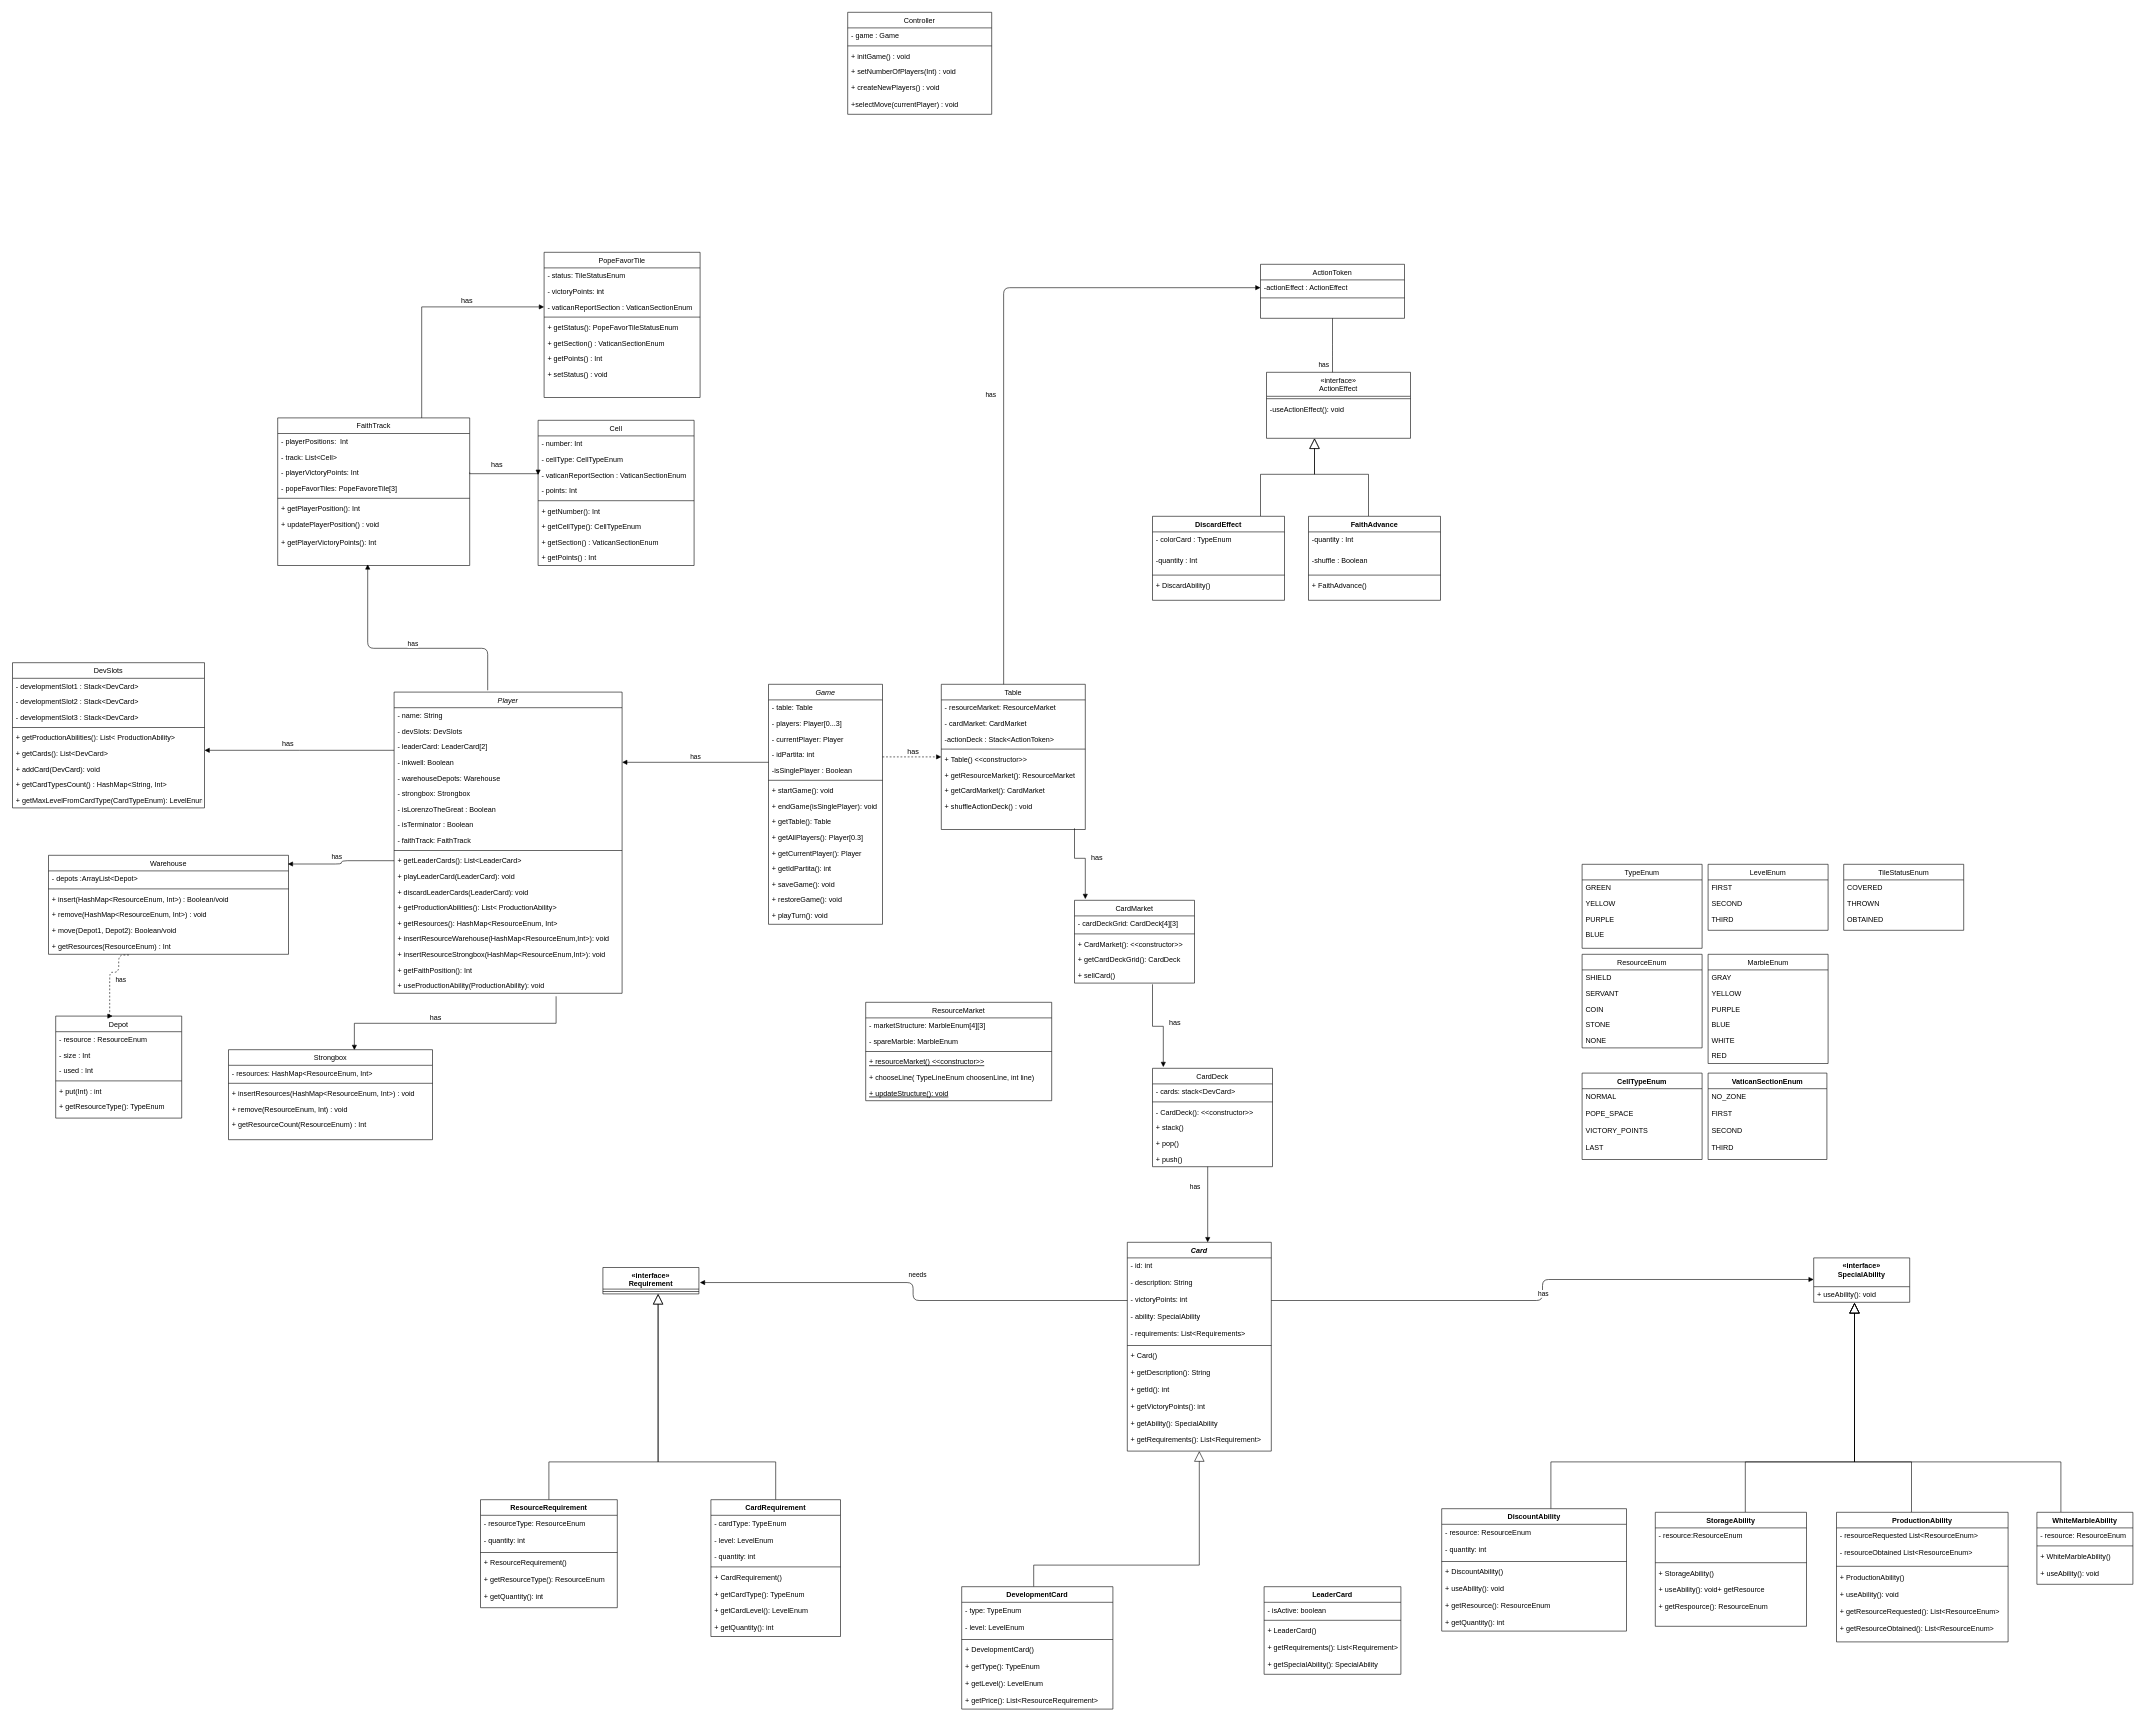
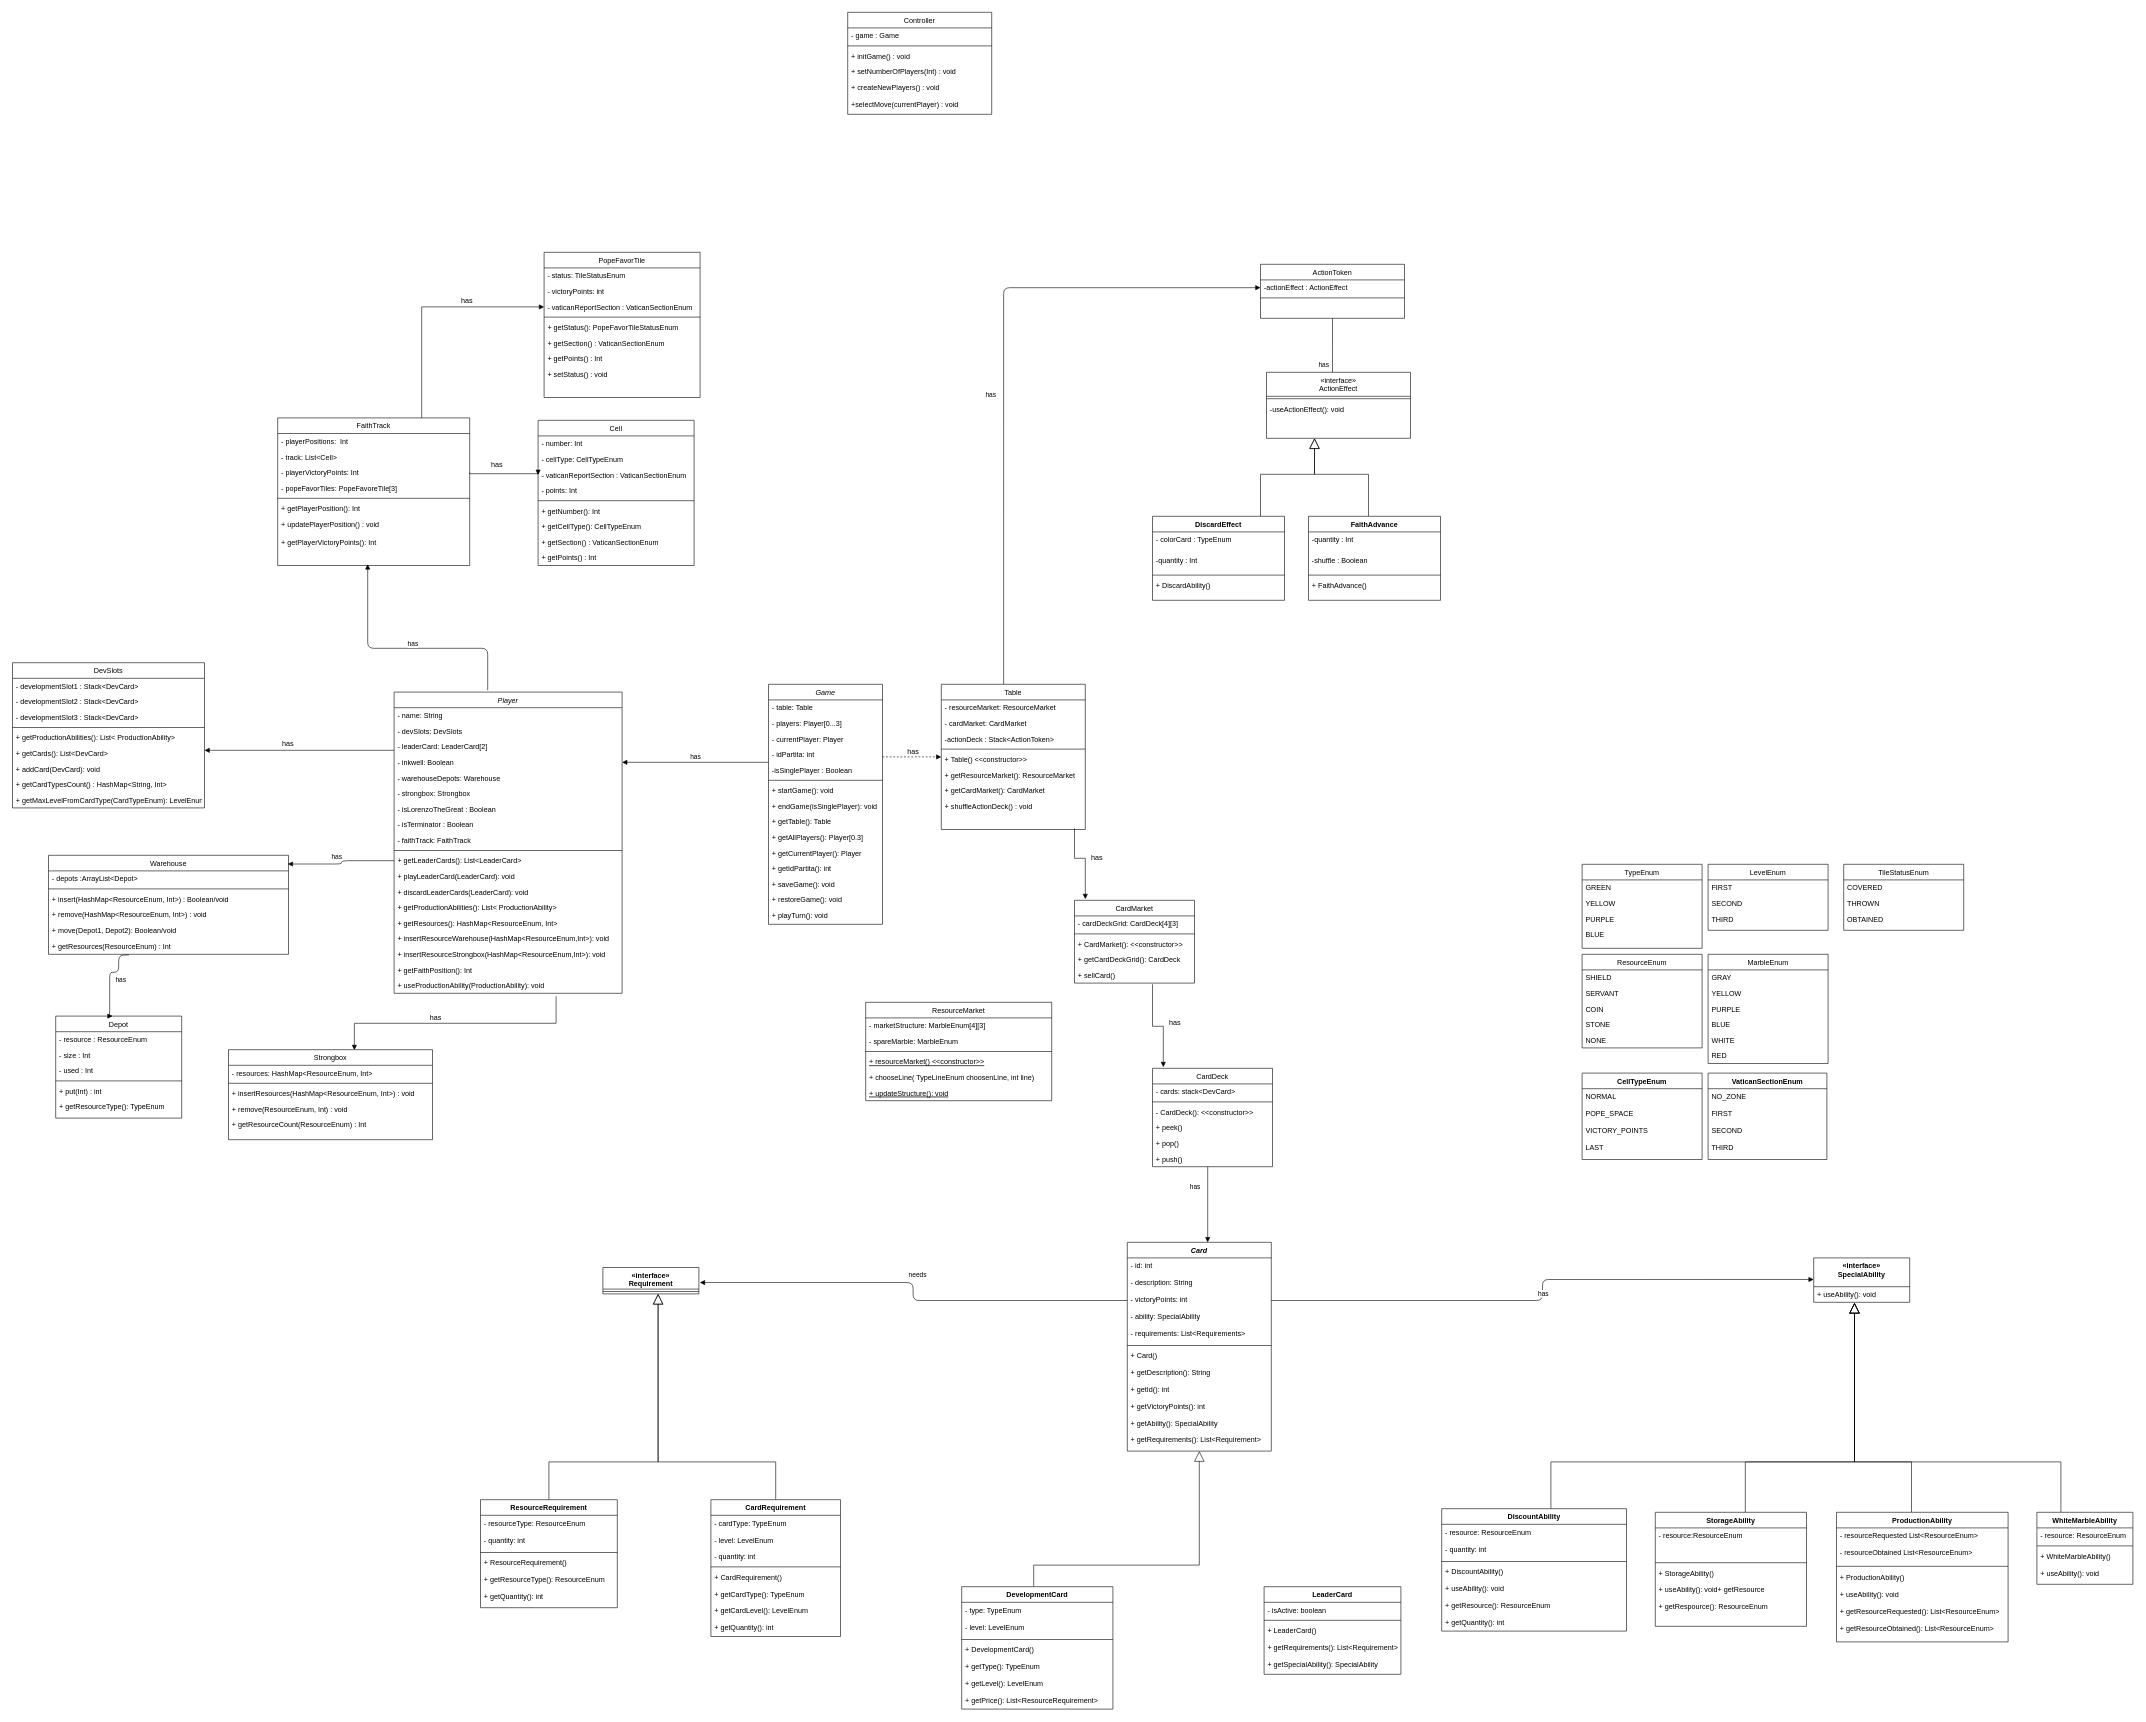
edge "+ getResources(ResourceEnum) : Int" -> "Depot": style dashed -> solid
node "+ stack()": label "+ stack()" -> "+ peek()"
